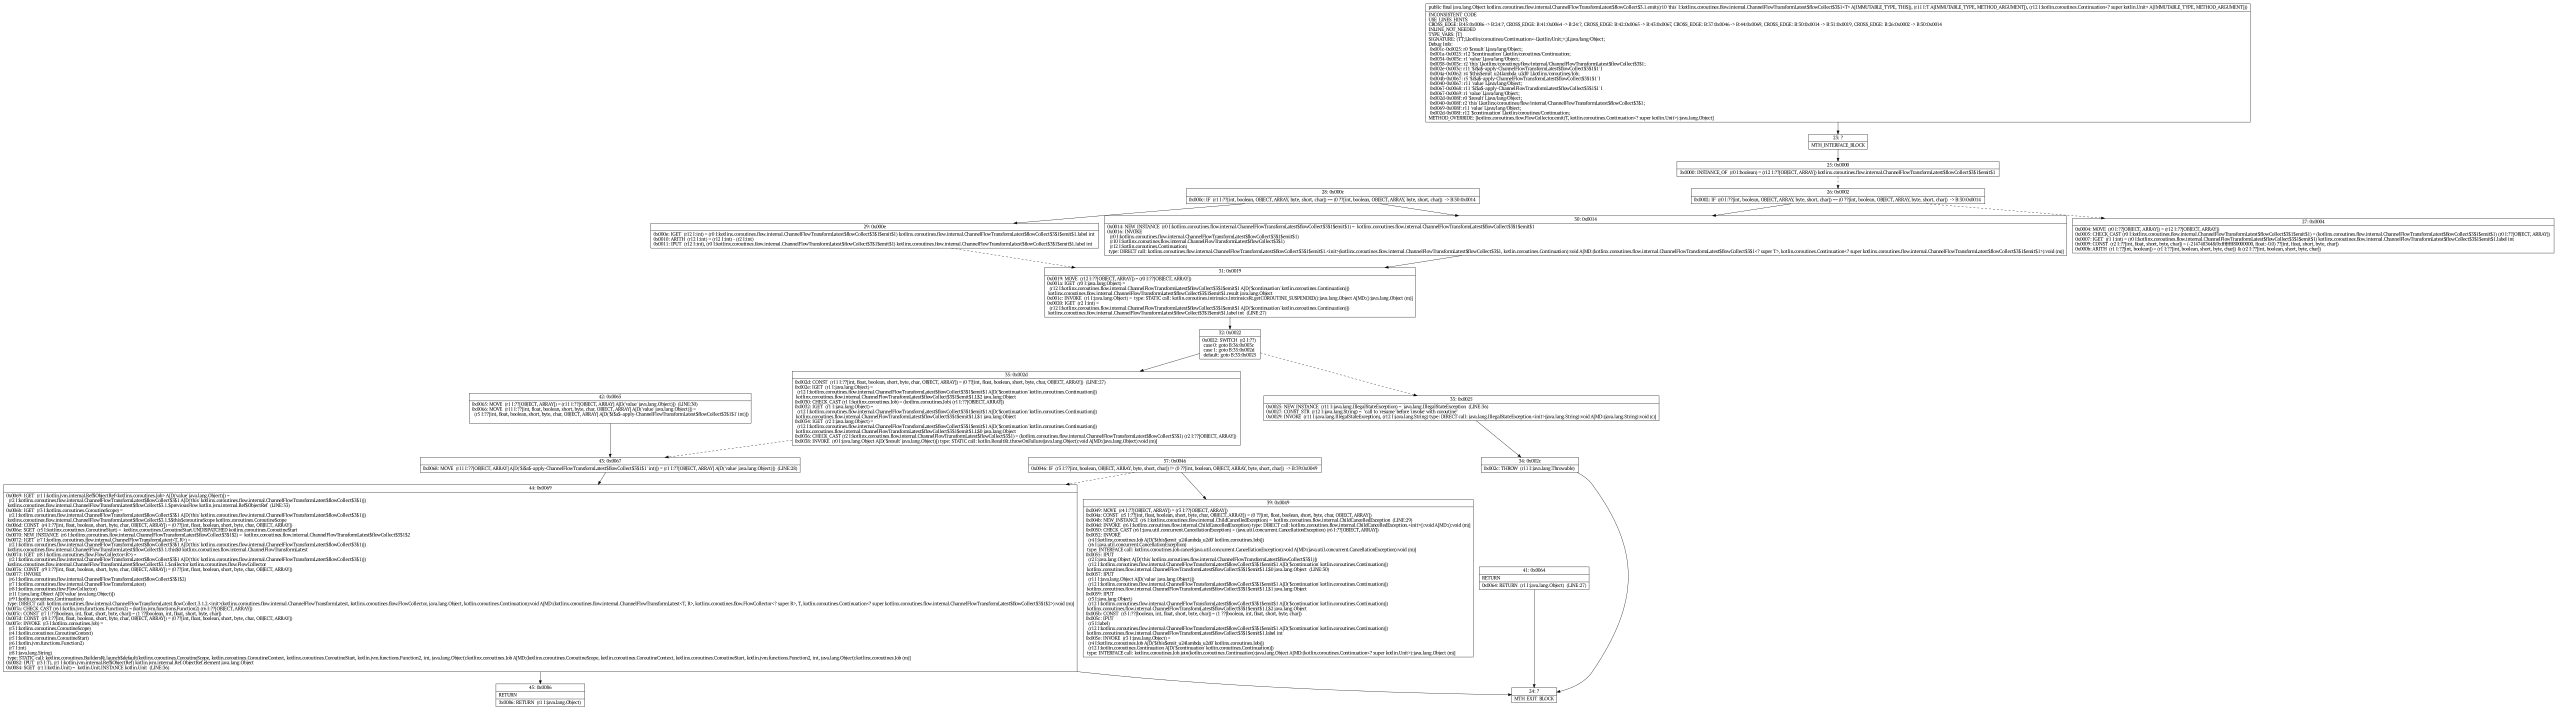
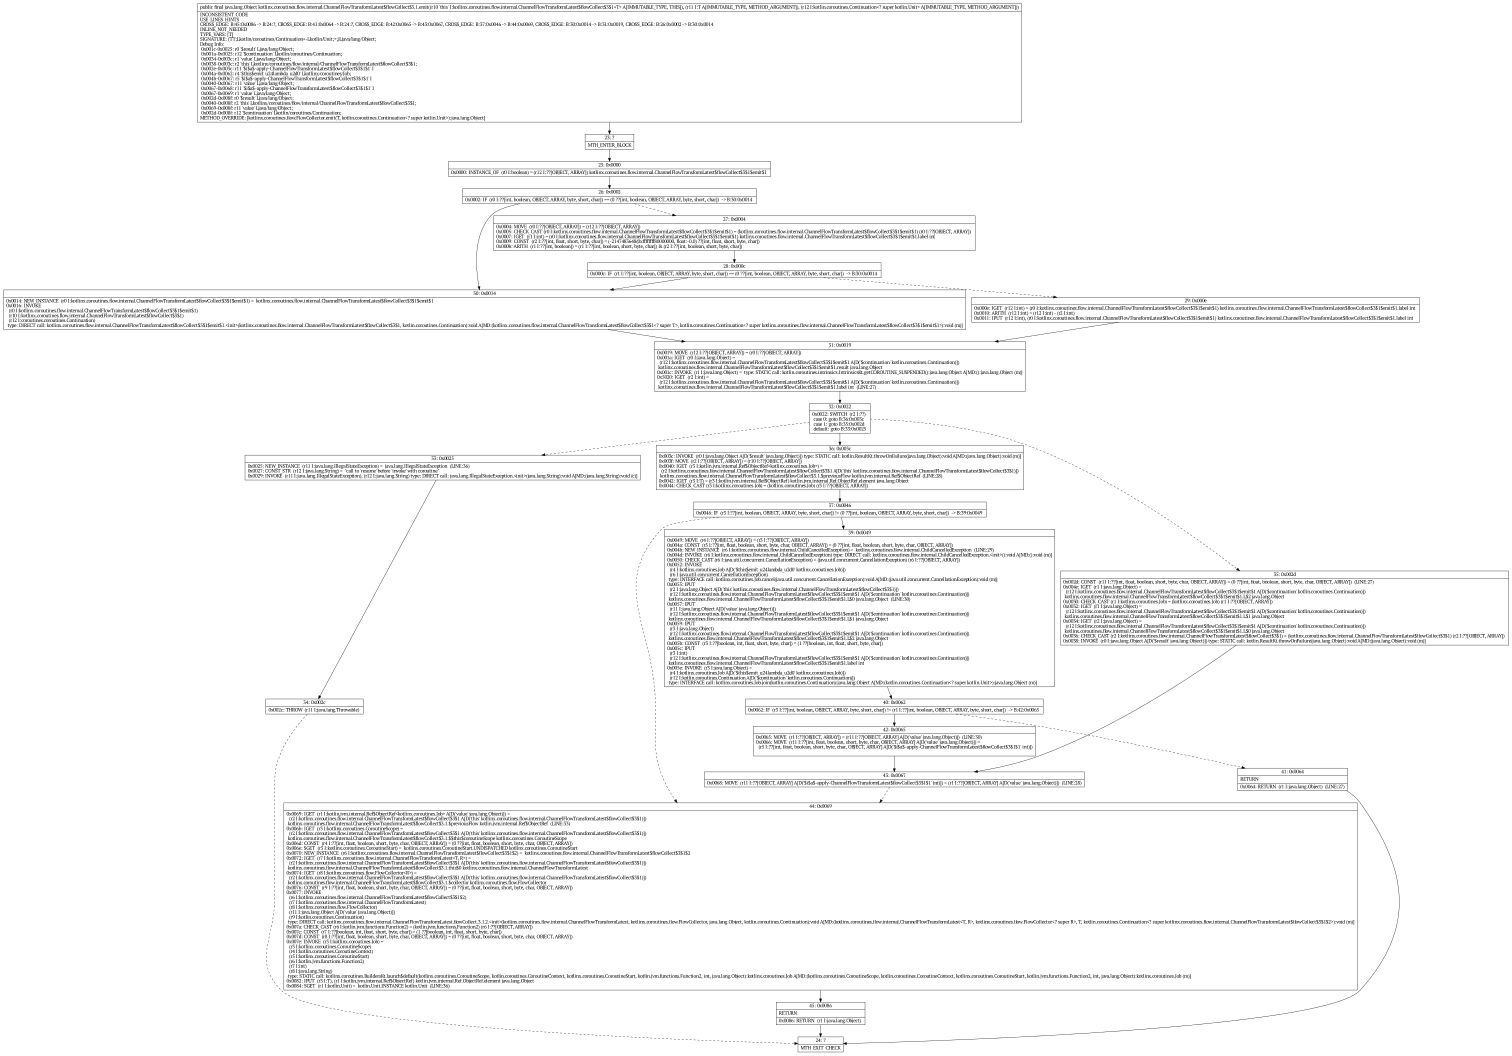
node "23: ?": text "MTH_INTERFACE_BLOCK" -> "MTH_ENTER_BLOCK"
edge "25: 0x0000" -> "26: 0x0002": style dashed -> solid
edge "28: 0x000c" -> "29: 0x000e": style solid -> dashed
node "30: 0x0014": text "(r12 I:kotlin.coroutines.Continuation)" -> "(r12 I:coroutines.coroutines.Continuation)"
edge "27: 0x0004" -> "28: 0x000c": added
edge "29: 0x000e" -> "31: 0x0019": style dashed -> solid
node "31: 0x0019": text "0x0020: IGET  (r2 I:int) =" -> "0x5020: IGET  (r2 I:int) ="
edge "32: 0x0022" -> "35: 0x002d": style solid -> dashed
node "35: 0x002d": text "0x002e: IGET  (r1 I:java.lang.Object) =" -> "0x004e: IGET  (r1 I:java.lang.Object) ="
edge "35: 0x002d" -> "43: 0x0067": style dashed -> solid
node "36: 0x003c": added
edge "43: 0x0067" -> "44: 0x0069": style solid -> dashed
edge "34: 0x002c" -> "24: ?": style solid -> dashed
node "39: 0x0049": text "(r3 I:label)" -> "(r3 I:int)"
edge "44: 0x0069" -> "24: ?": now "45: 0x0086" -> "24: ?"
node "24: ?": text "MTH_EXIT_BLOCK" -> "MTH_EXIT_CHECK"
node "40: 0x0062": added
